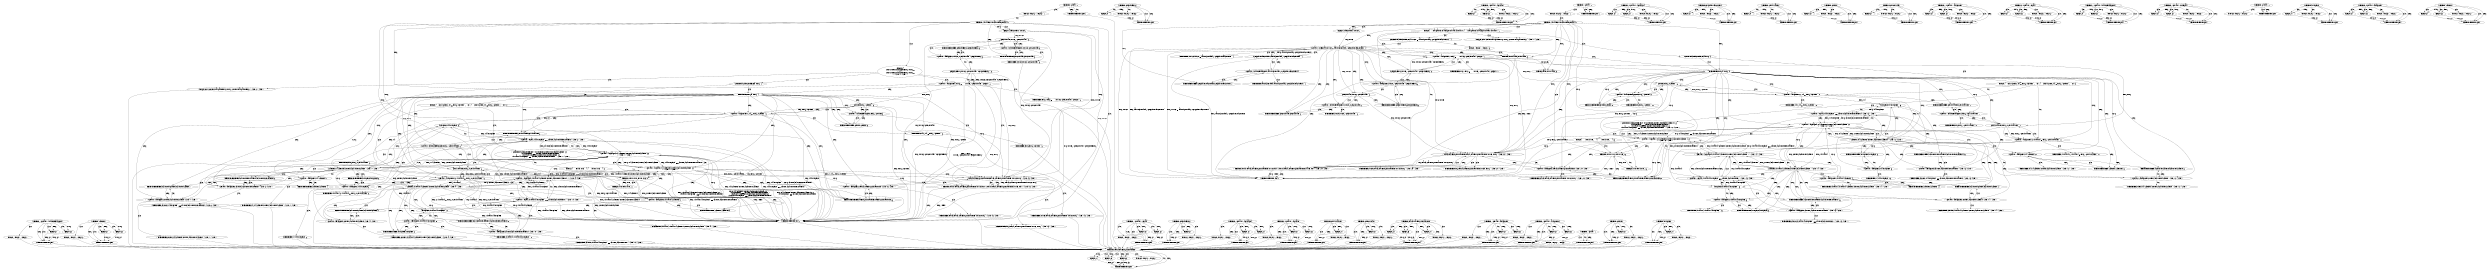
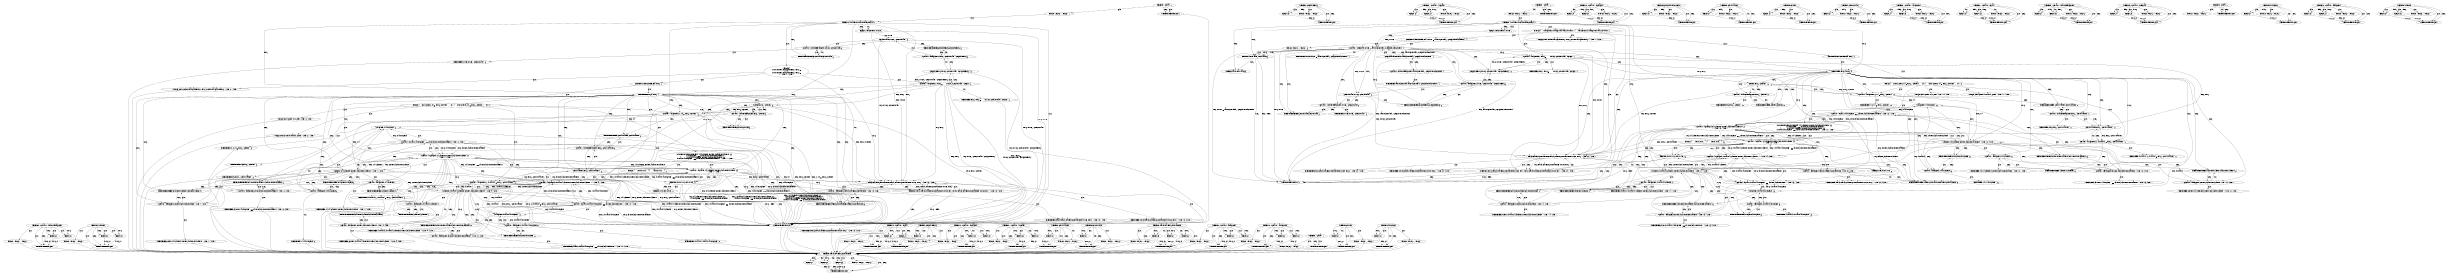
node "(FIELD_IDENTIFIER,GetActiveWebContents,GetActiveWebContents)": removed
node "<(LOCAL,const GURL url: GURL)<SUB>10</SUB>>": added
node "<(LOCAL,const GURL virtual_url: GURL)<SUB>11</SUB>>": added
node "<(LOCAL,const GURL url: GURL)<SUB>5</SUB>>": added
node "<(LOCAL,const GURL virtual_url: GURL)<SUB>6</SUB>>": added
